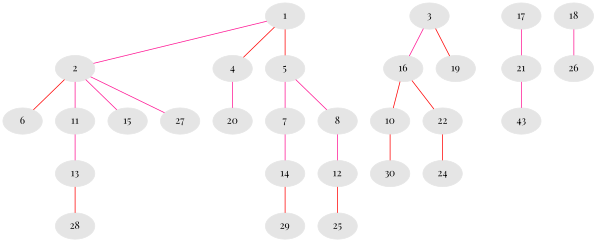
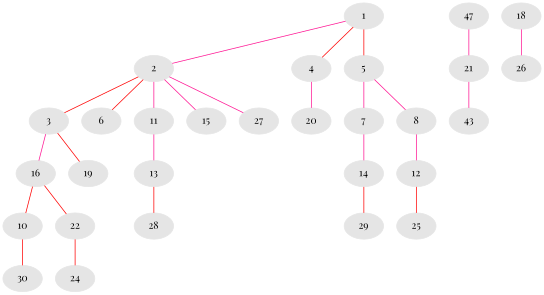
node "17": label "17" -> "47"
edge "2" -- "3": added
